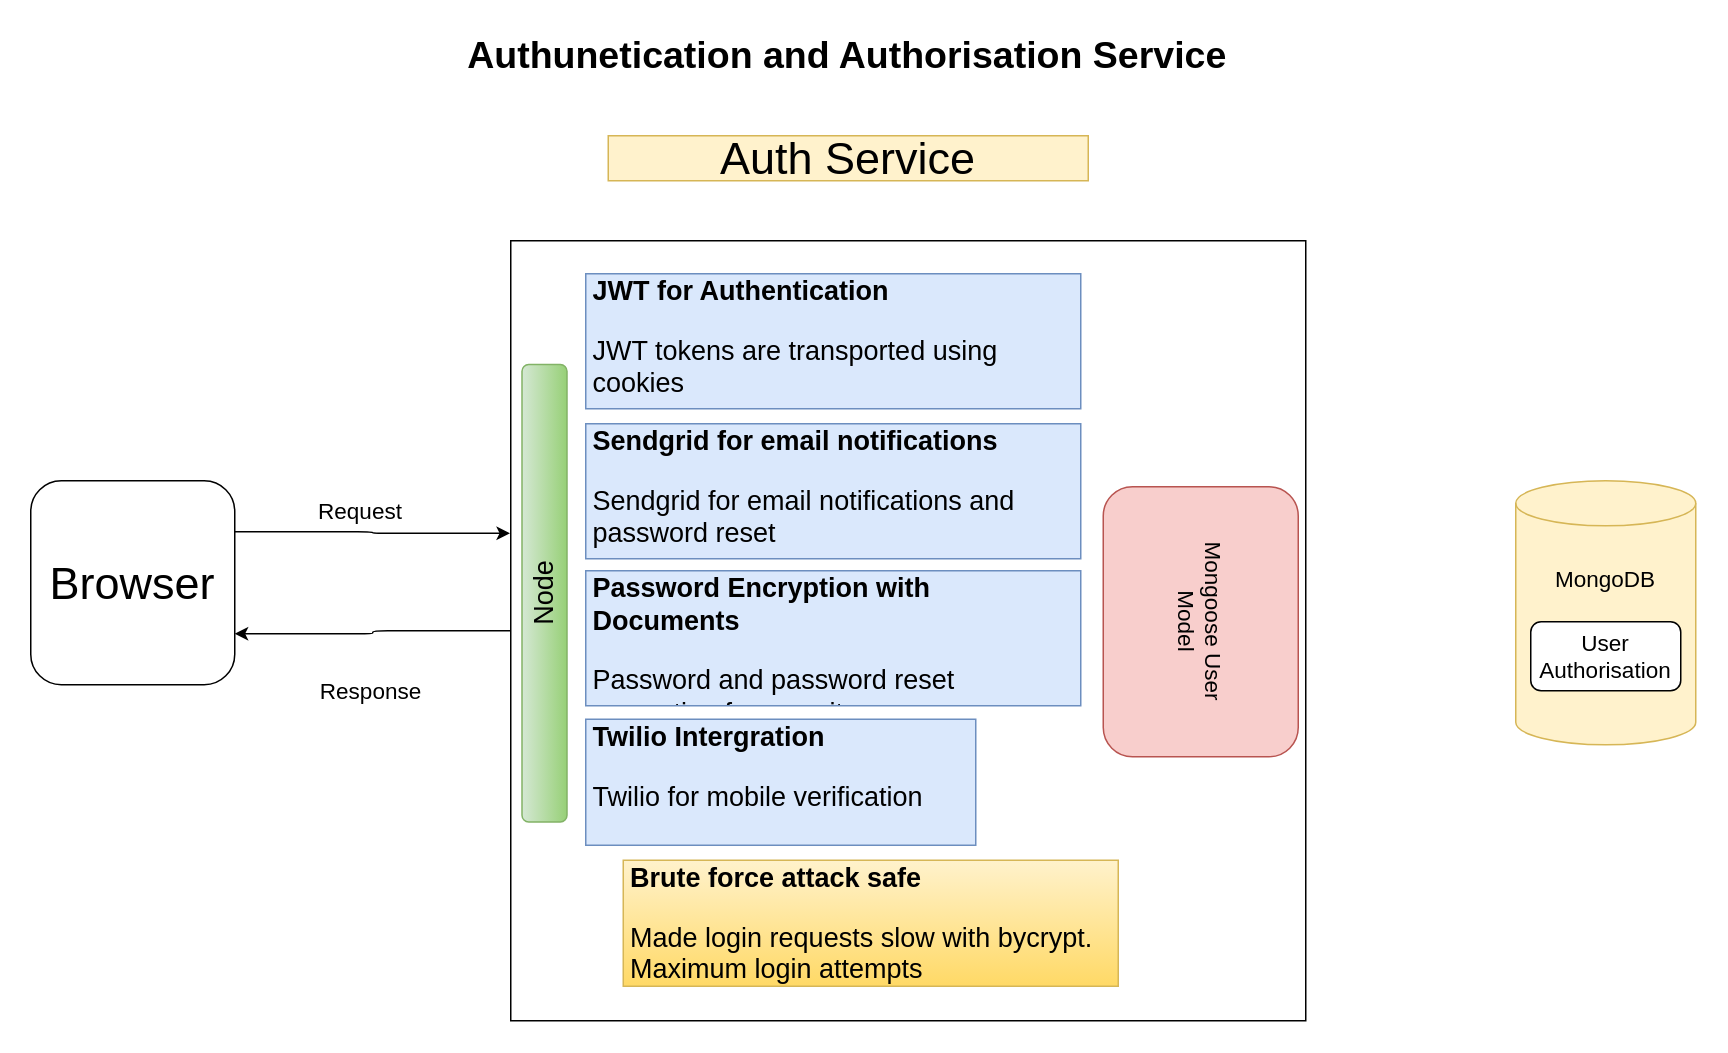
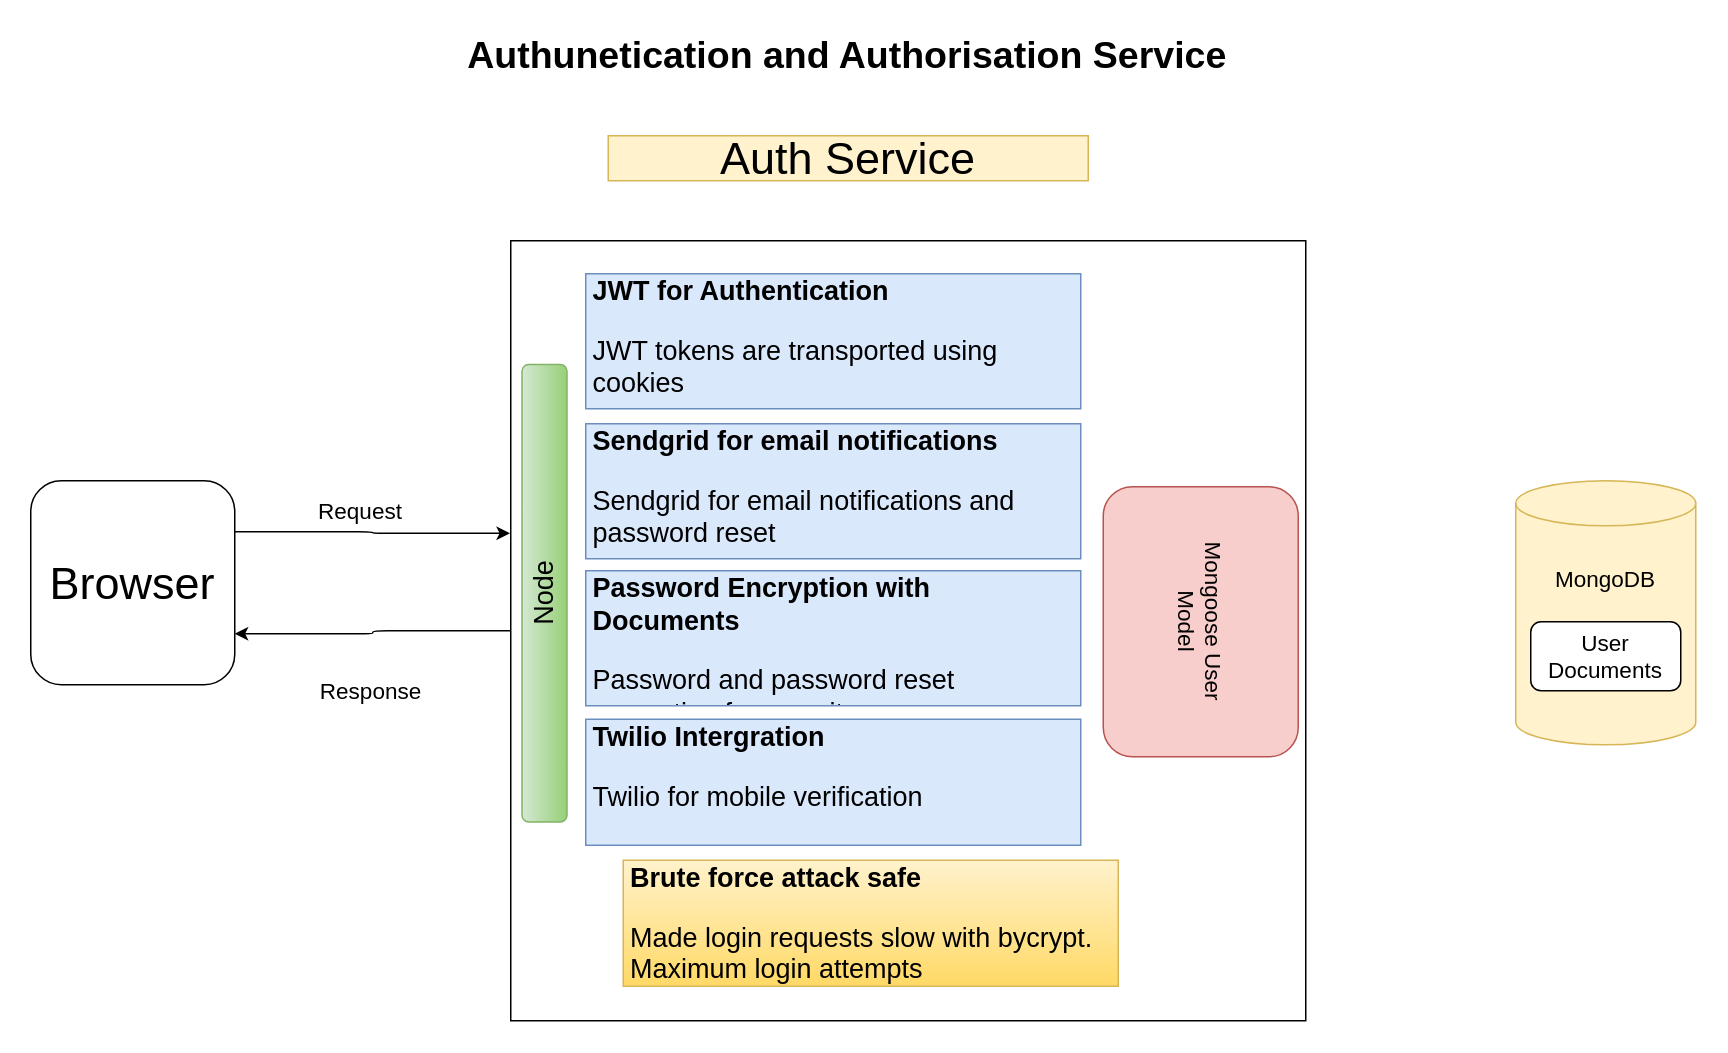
node "User Authorisation": label "User Authorisation" -> "User Documents"
node "Twilio IntergrationTwilio for mobile verification": size 390x126 -> 495x126
